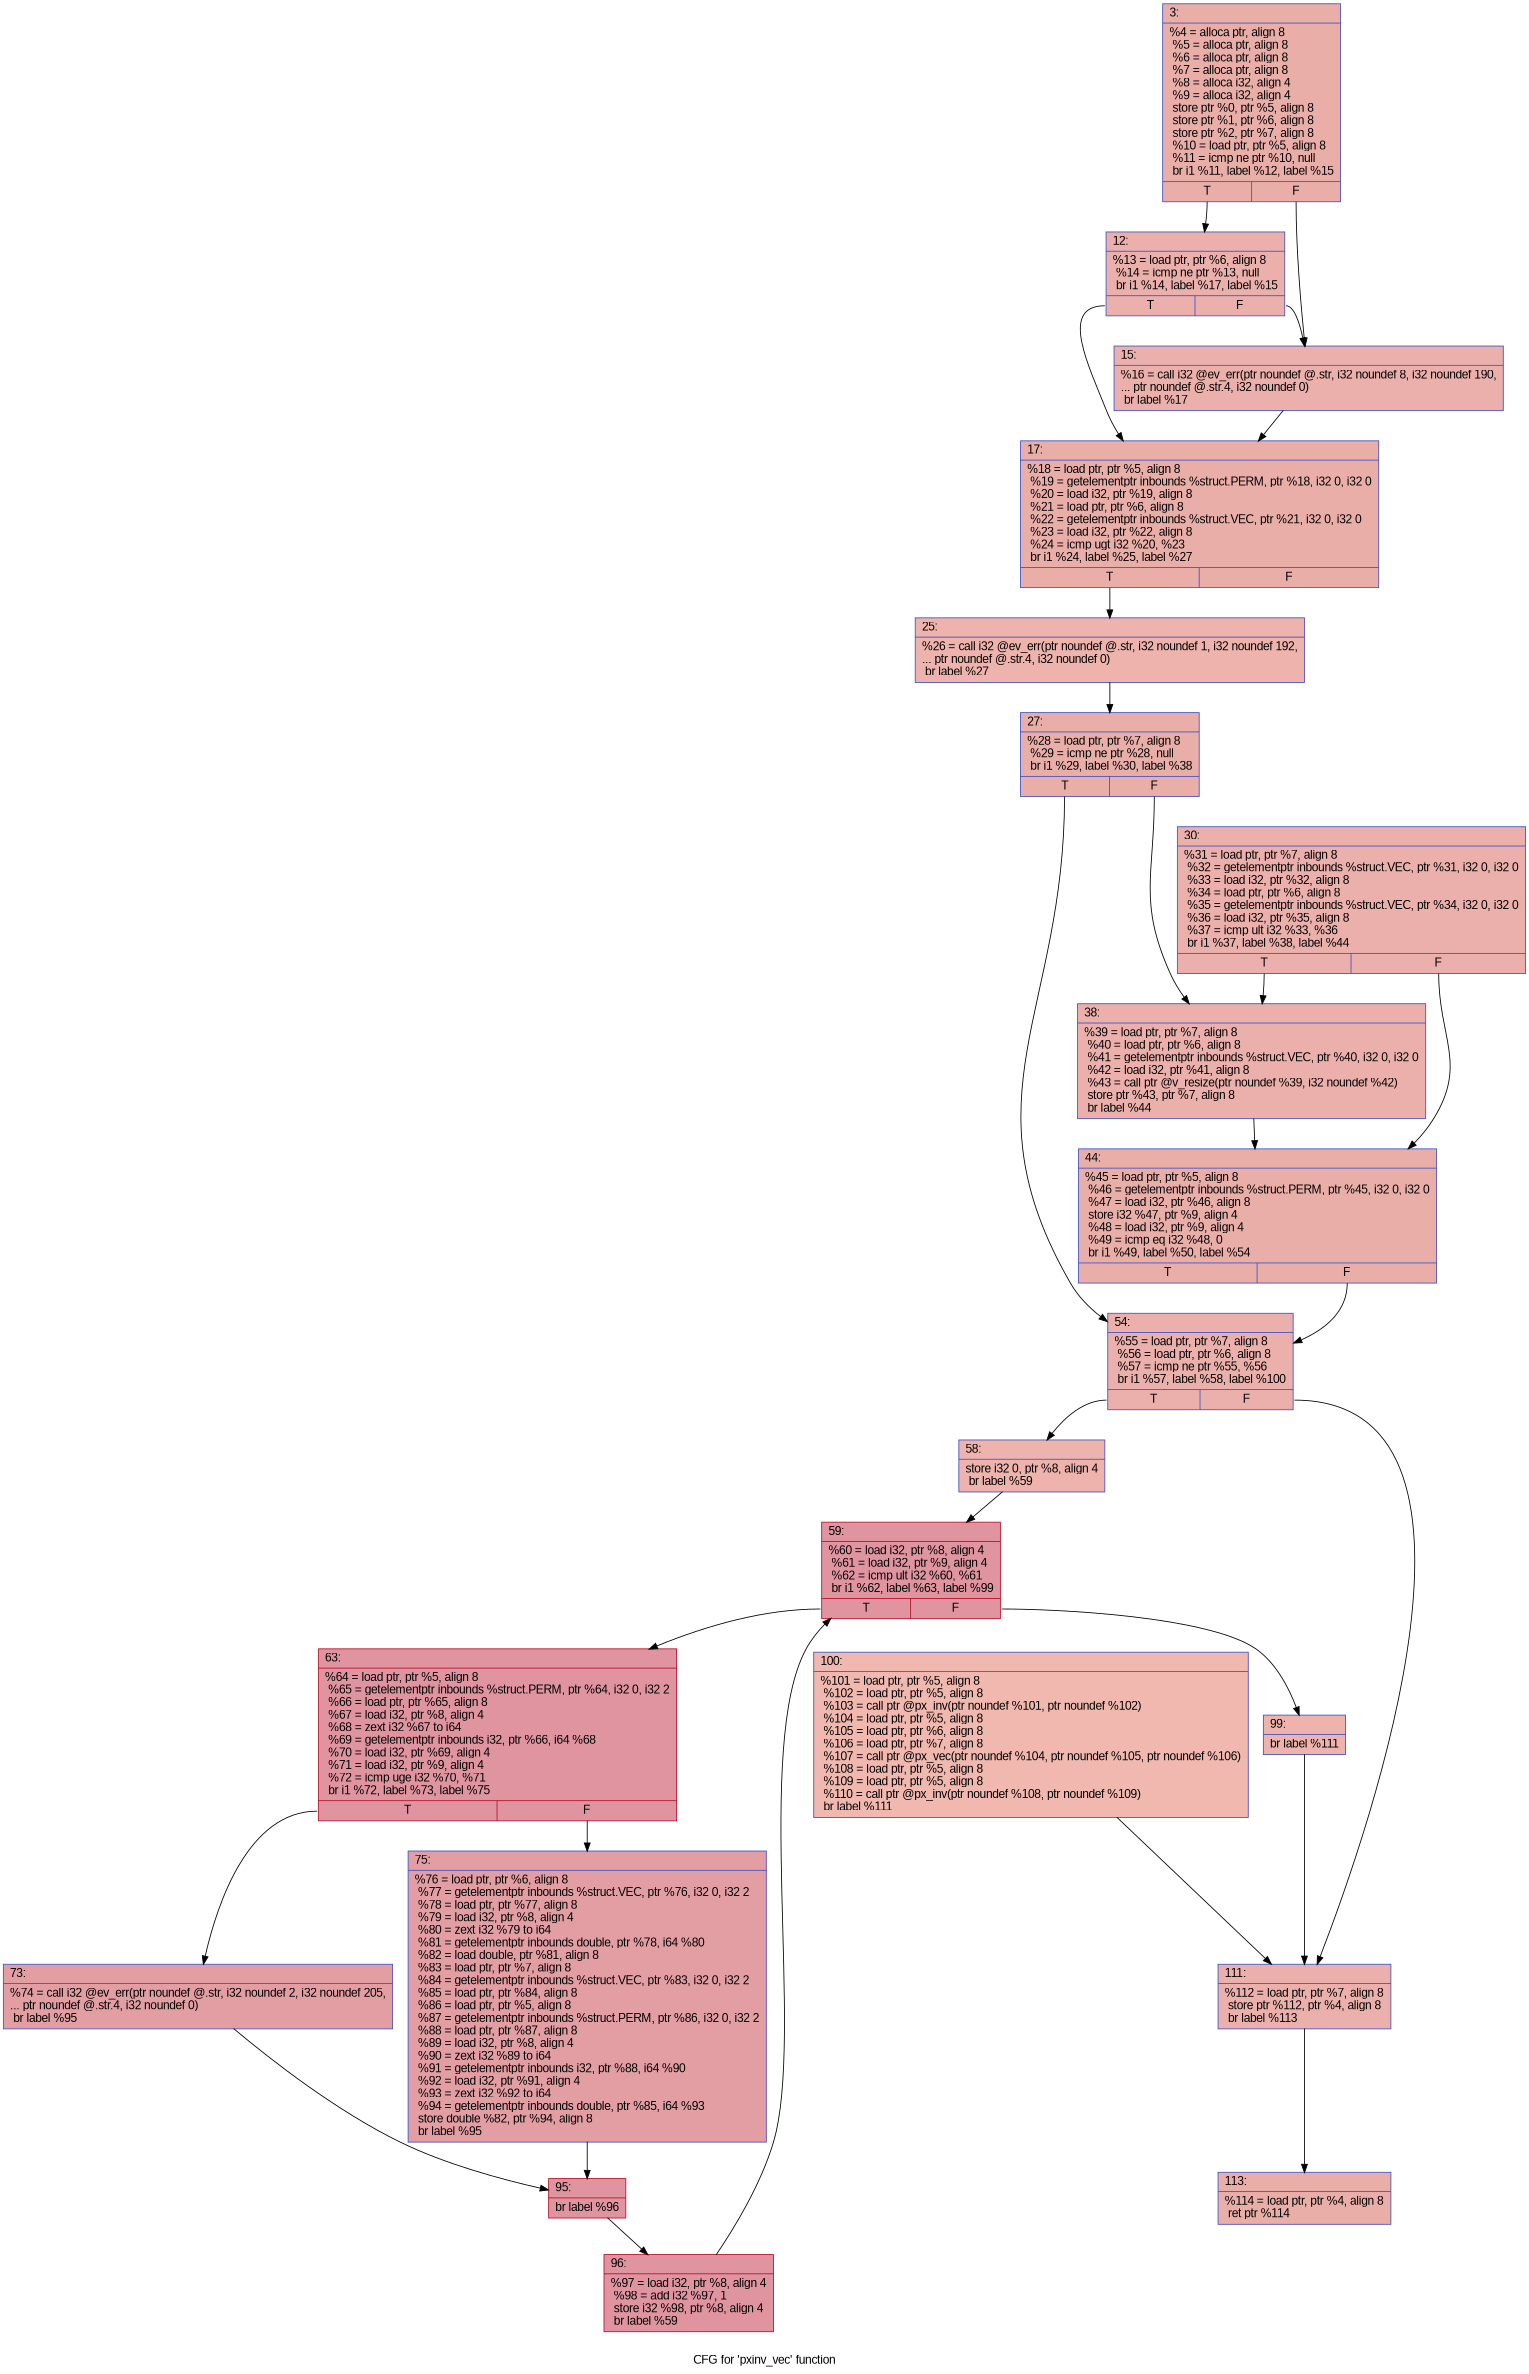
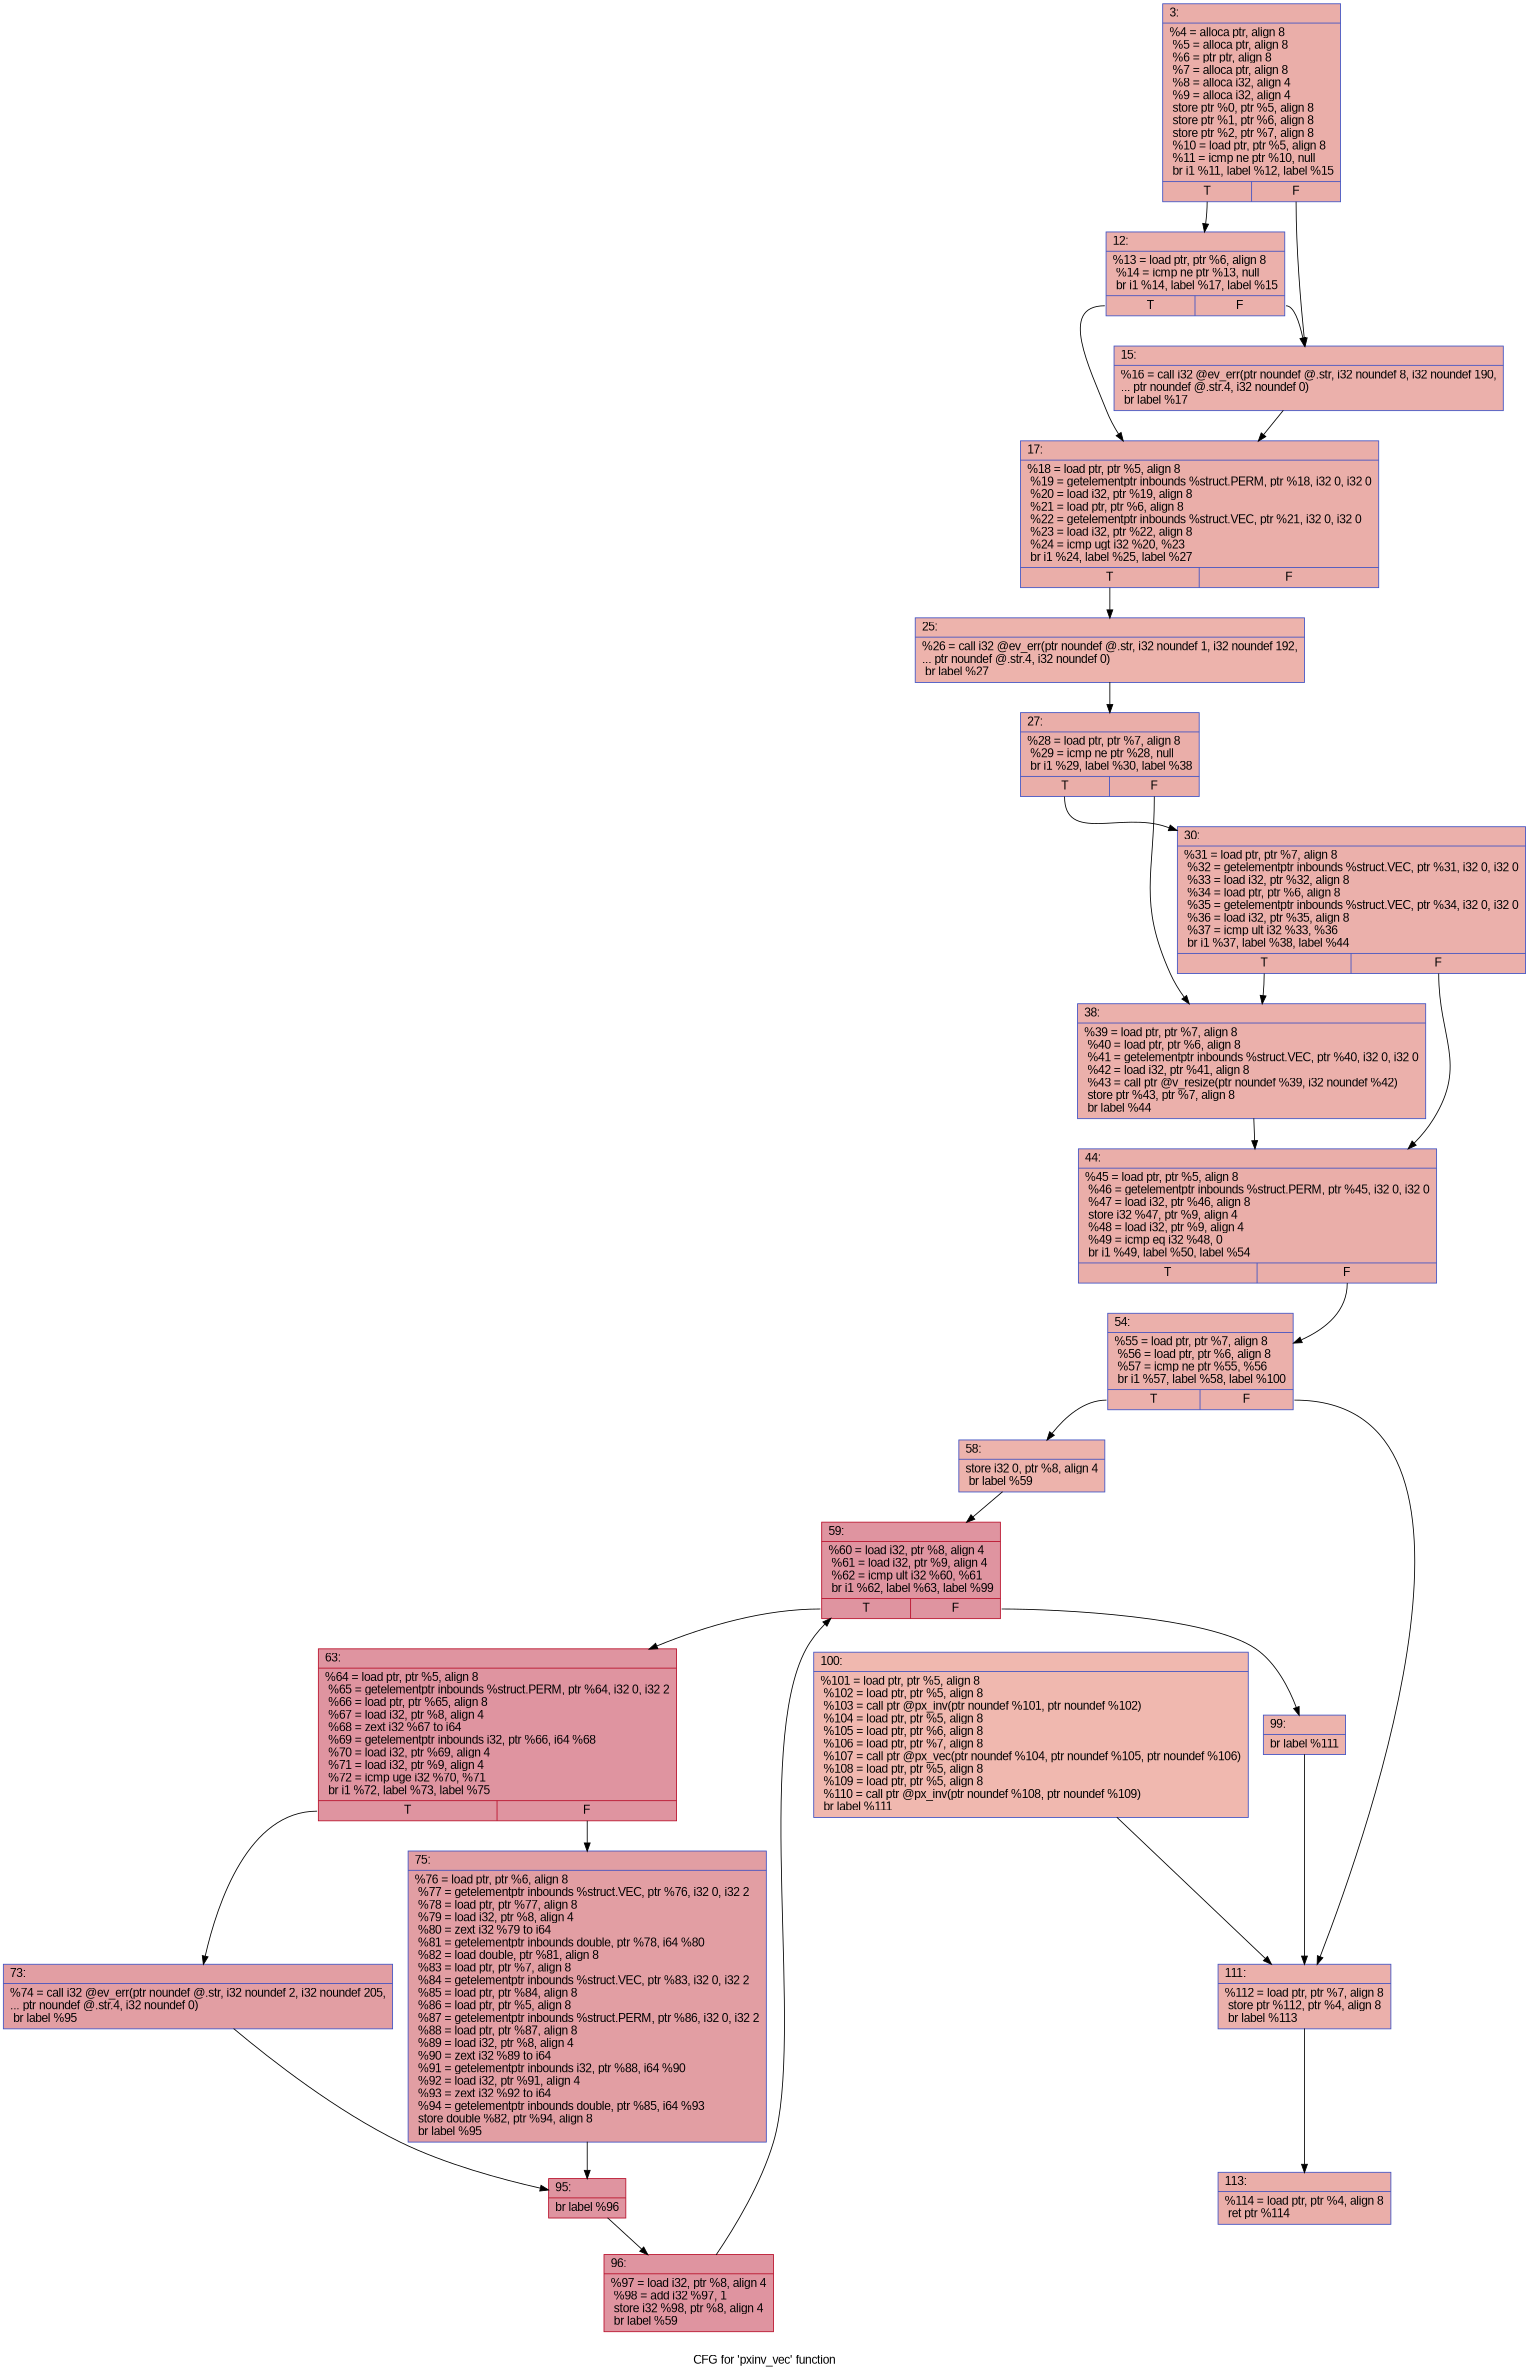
node "3:": text "%6 = alloca ptr, align 8" -> "%6 = ptr ptr, align 8"
edge "27:" -> "54:": now "27:" -> "30:"
